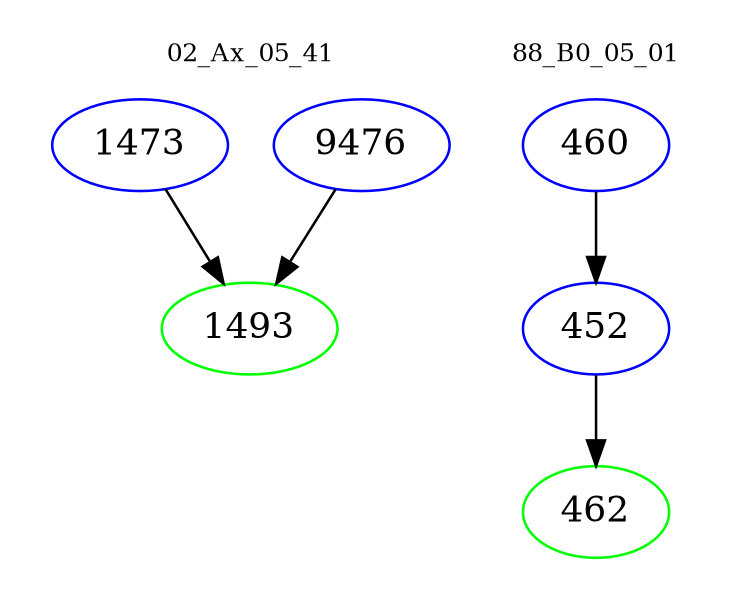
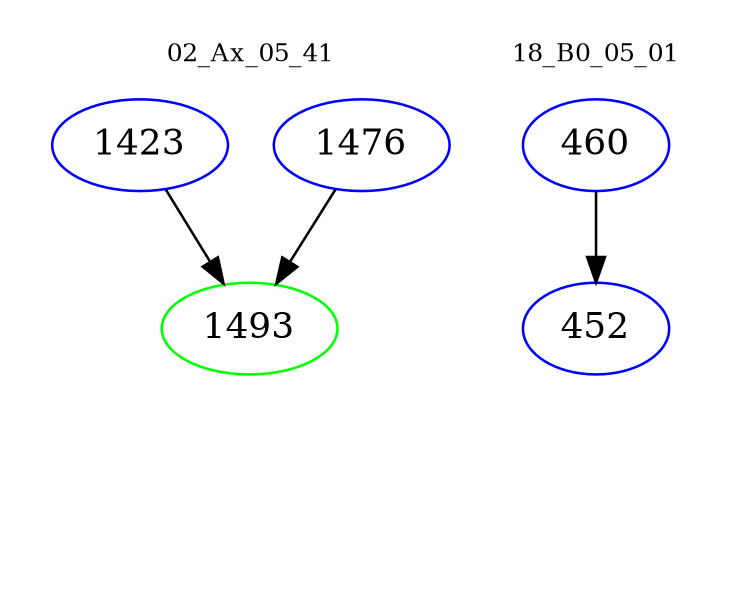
cluster "88_B0_05_01": label "88_B0_05_01" -> "18_B0_05_01"
node "1473": label "1473" -> "1423"
node "9476": label "9476" -> "1476"
node "462": removed
